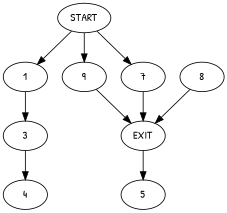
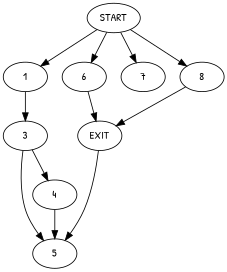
edge "START" -> "8": added
node "9": label "9" -> "6"
edge "7" -> "EXIT": removed
edge "3" -> "5": added
edge "4" -> "5": added
